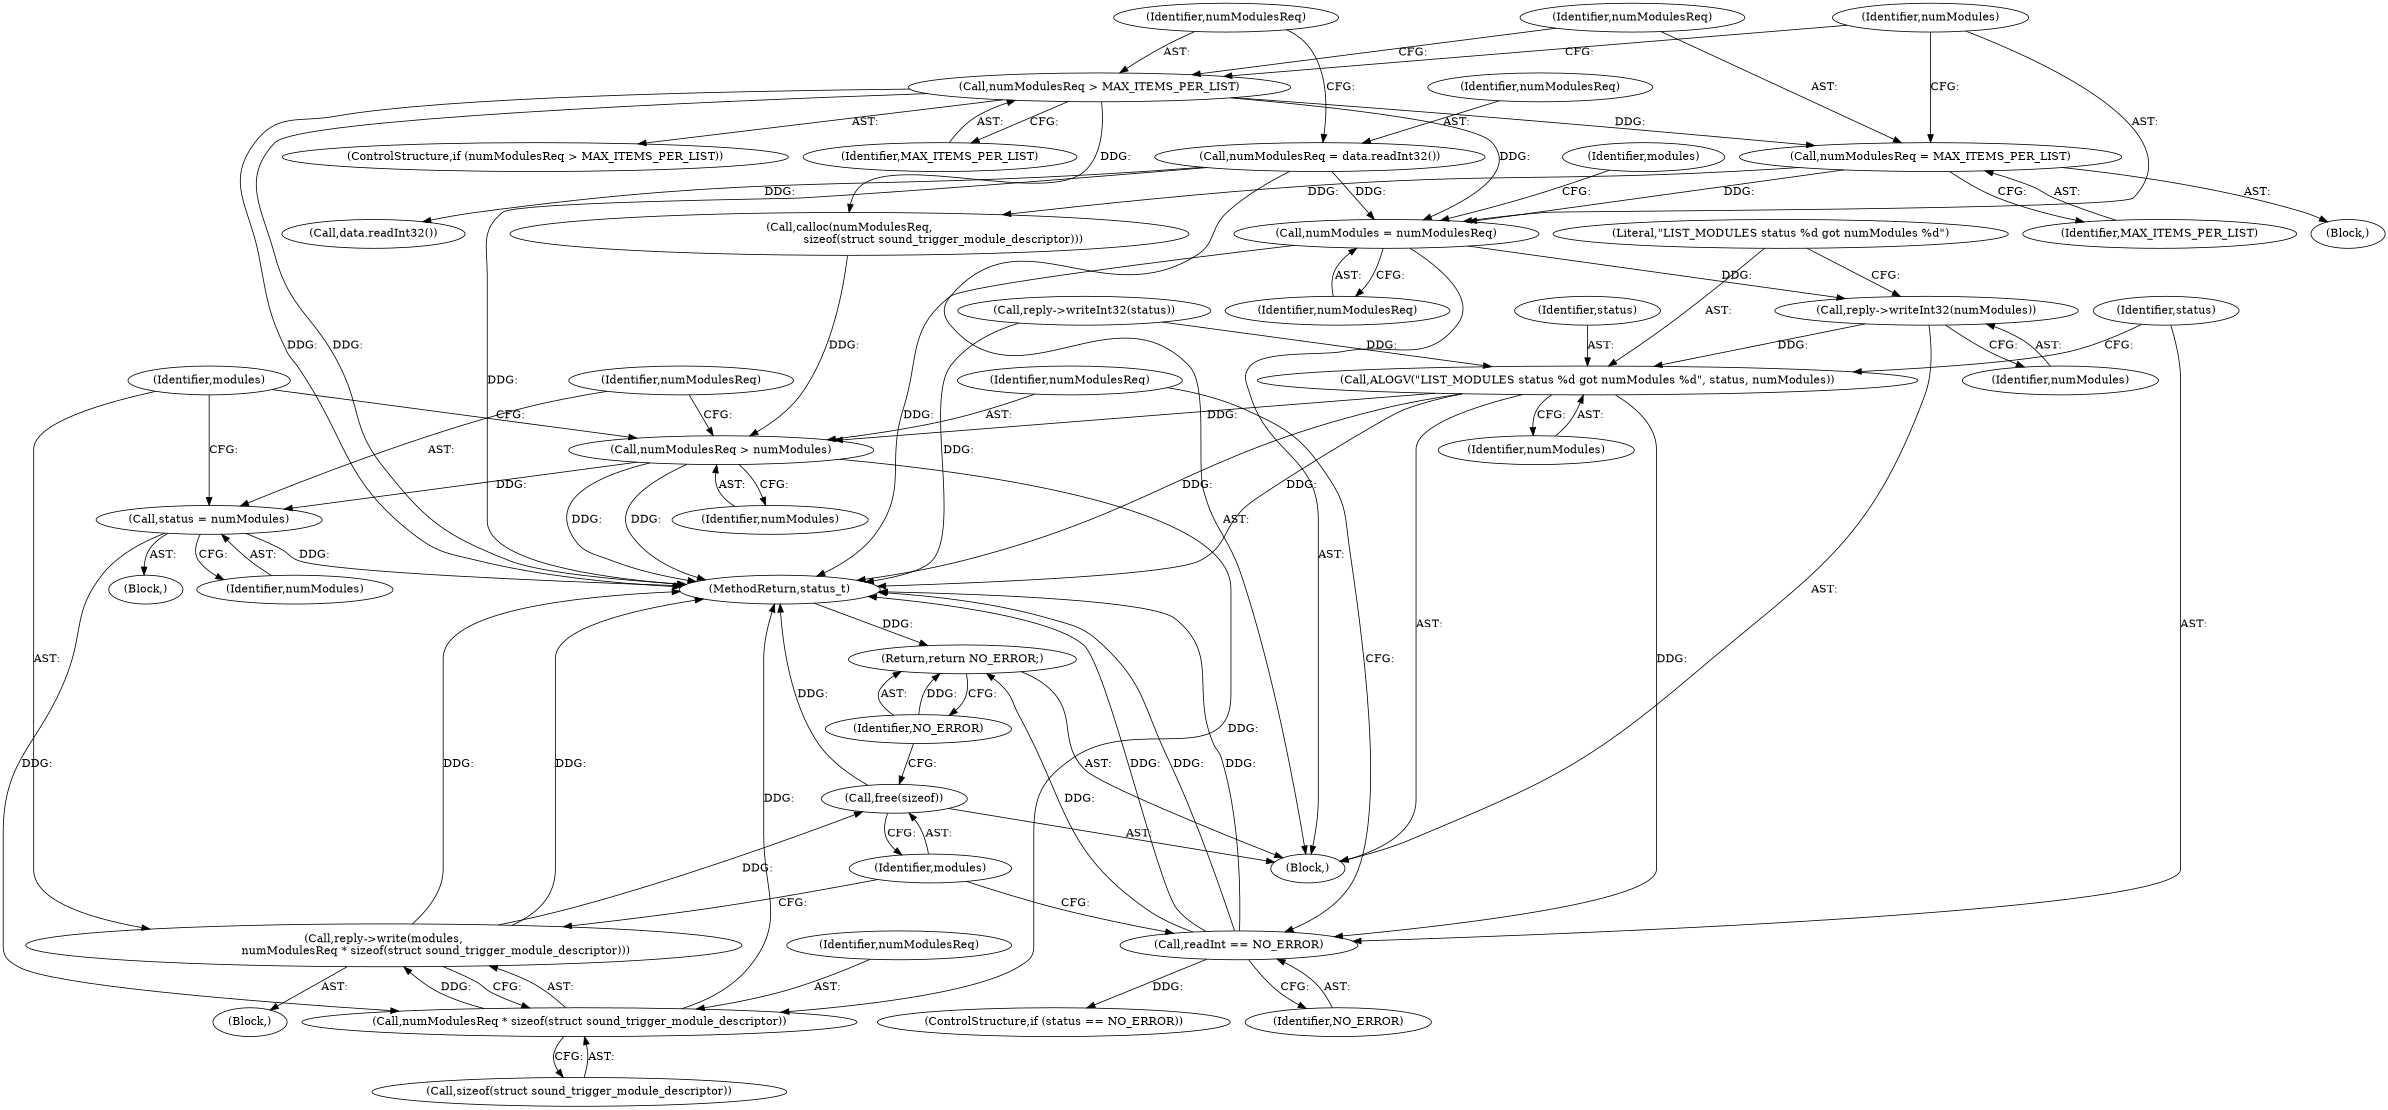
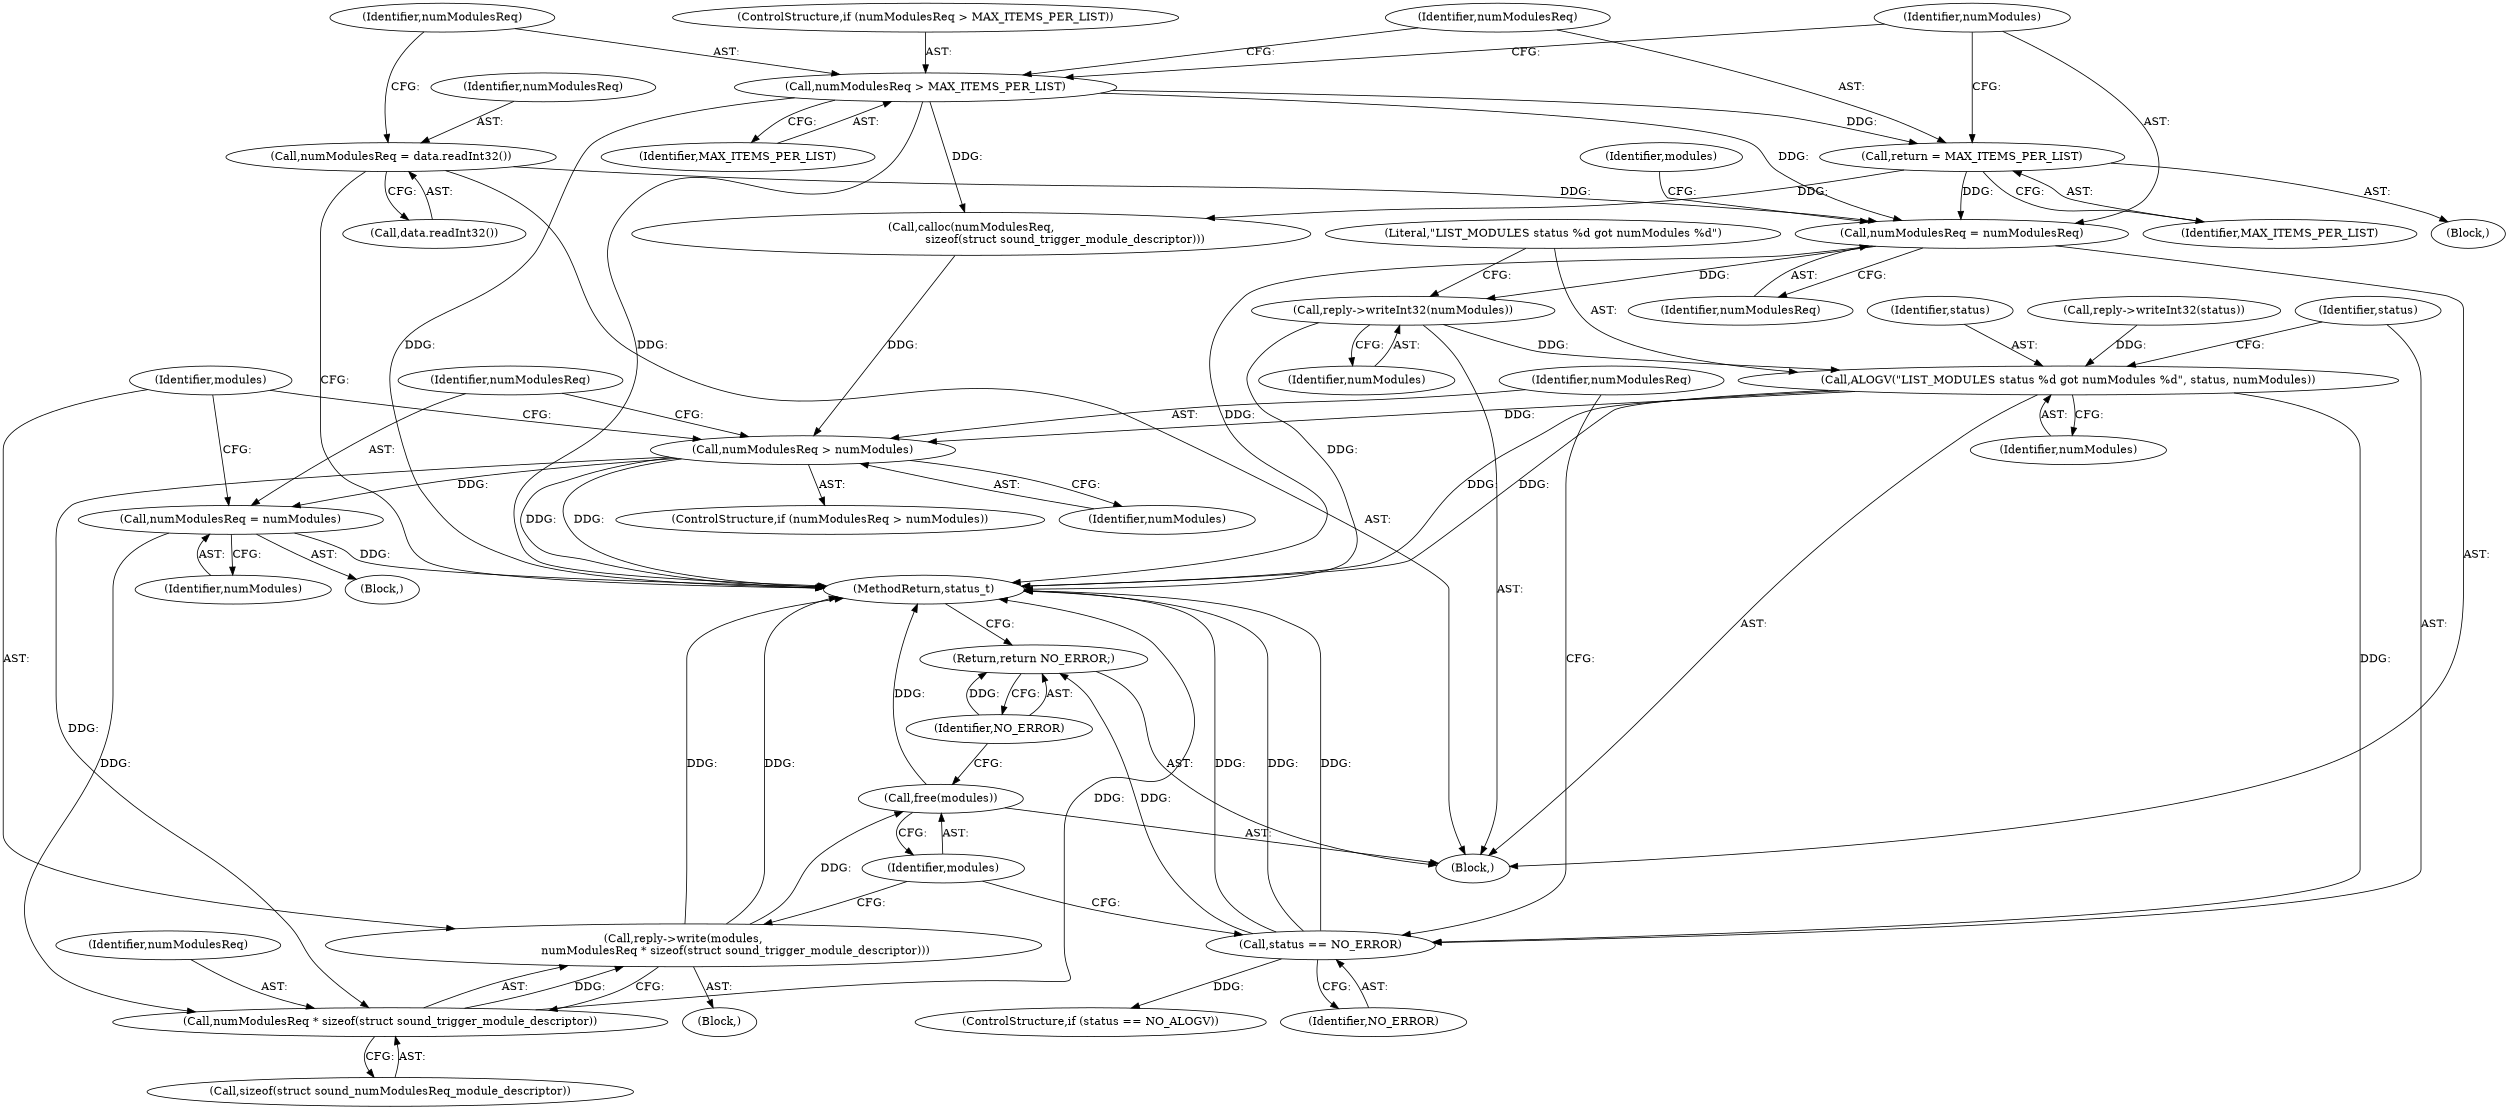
edge "(Call,numModulesReq > MAX_ITEMS_PER_LIST)" -> "(ControlStructure,if (numModulesReq > MAX_ITEMS_PER_LIST))": reversed
node "(Call,numModulesReq = MAX_ITEMS_PER_LIST)": label "(Call,numModulesReq = MAX_ITEMS_PER_LIST)" -> "(Call,return = MAX_ITEMS_PER_LIST)"
edge "(Call,numModulesReq = data.readInt32())" -> "(Call,data.readInt32())": label "DDG: " -> "CFG: "
edge "(Call,data.readInt32())" -> "(Call,numModulesReq = data.readInt32())": added, label "AST:"
node "(Call,numModules = numModulesReq)": label "(Call,numModules = numModulesReq)" -> "(Call,numModulesReq = numModulesReq)"
edge "(Call,numModulesReq = data.readInt32())" -> "(MethodReturn,status_t)": label "DDG: " -> "CFG: "
edge "(Call,reply->writeInt32(status))" -> "(MethodReturn,status_t)": now "(Call,reply->writeInt32(numModules))" -> "(MethodReturn,status_t)"
node "(Call,status = numModules)": label "(Call,status = numModules)" -> "(Call,numModulesReq = numModules)"
node "(ControlStructure,if (numModulesReq > numModules))": added
edge "(MethodReturn,status_t)" -> "(Return,return NO_ERROR;)": label "DDG: " -> "CFG: "
node "(Call,free(sizeof))": label "(Call,free(sizeof))" -> "(Call,free(modules))"
node "(Call,readInt == NO_ERROR)": label "(Call,readInt == NO_ERROR)" -> "(Call,status == NO_ERROR)"
node "(ControlStructure,if (status == NO_ERROR))": label "(ControlStructure,if (status == NO_ERROR))" -> "(ControlStructure,if (status == NO_ALOGV))"
node "(Call,sizeof(struct sound_trigger_module_descriptor))": label "(Call,sizeof(struct sound_trigger_module_descriptor))" -> "(Call,sizeof(struct sound_numModulesReq_module_descriptor))"
